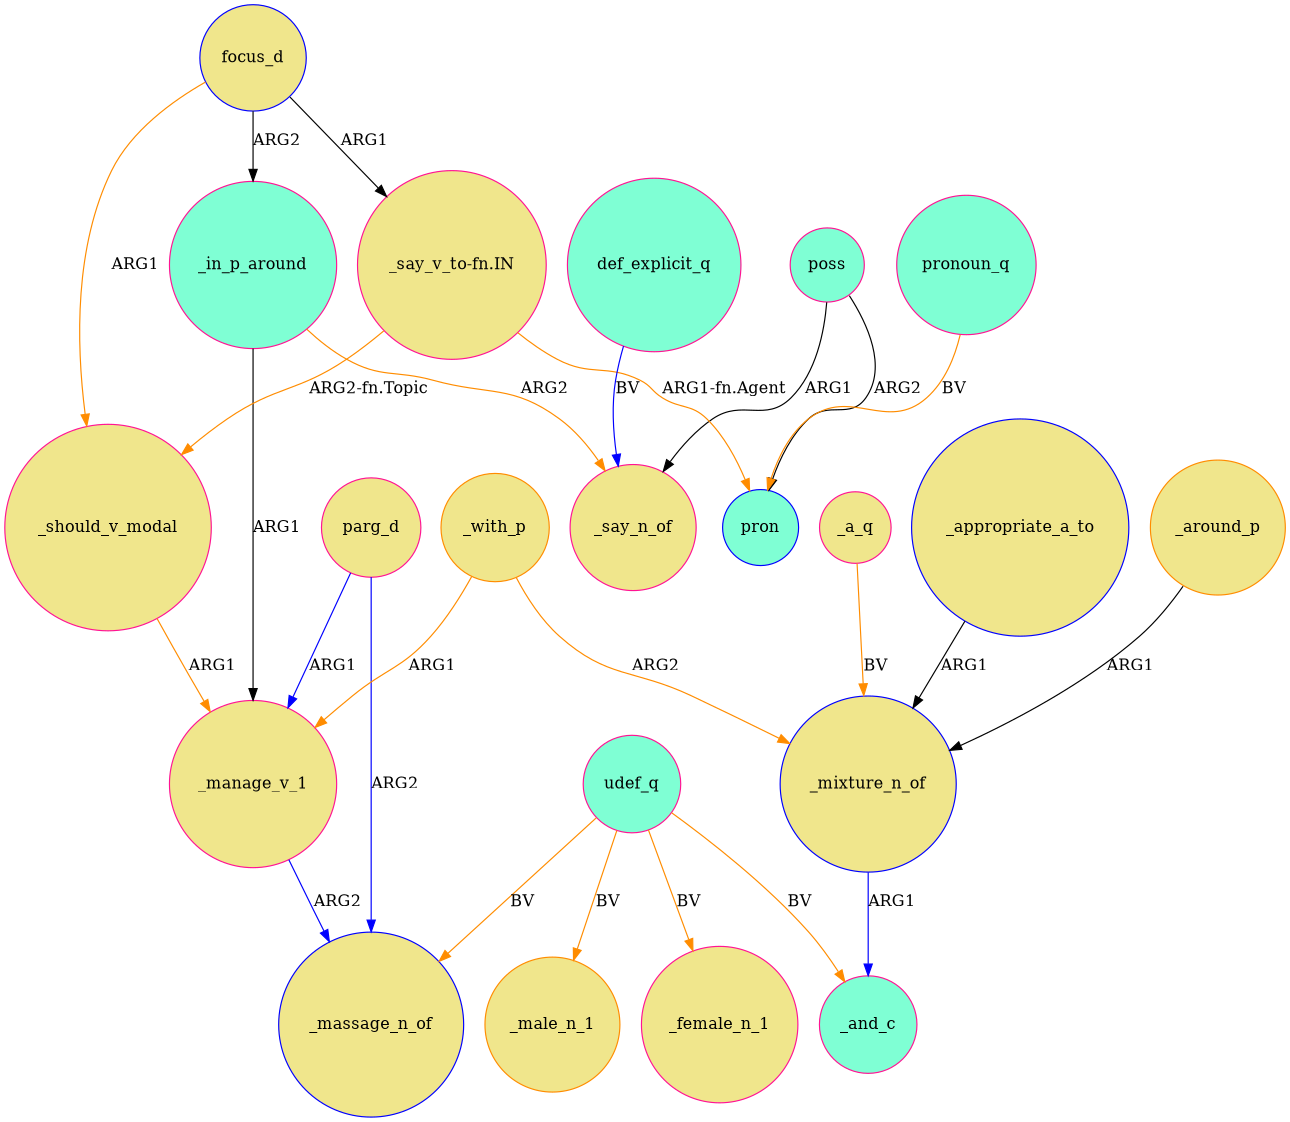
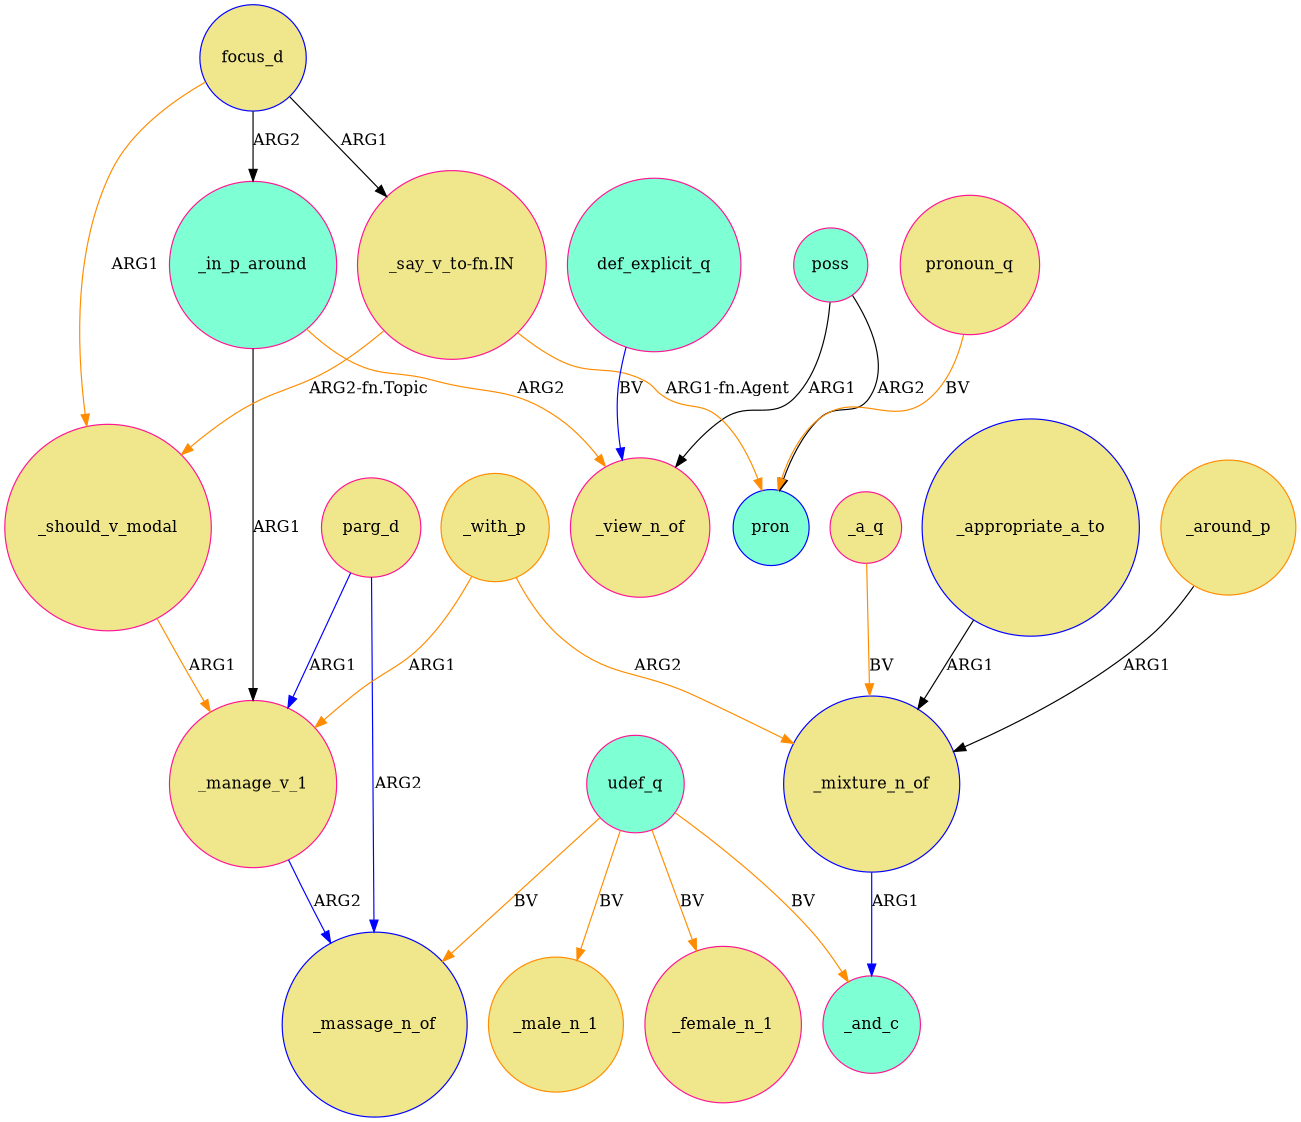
node "pronoun_q": fillcolor aquamarine -> khaki
node "_say_n_of": label "_say_n_of" -> "_view_n_of"
